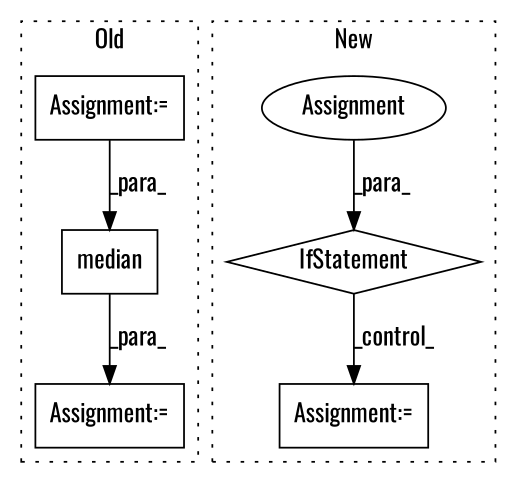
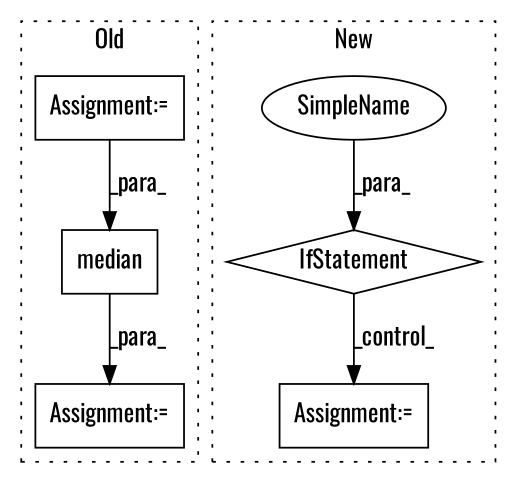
node "Assignment": label "Assignment" -> "SimpleName"
